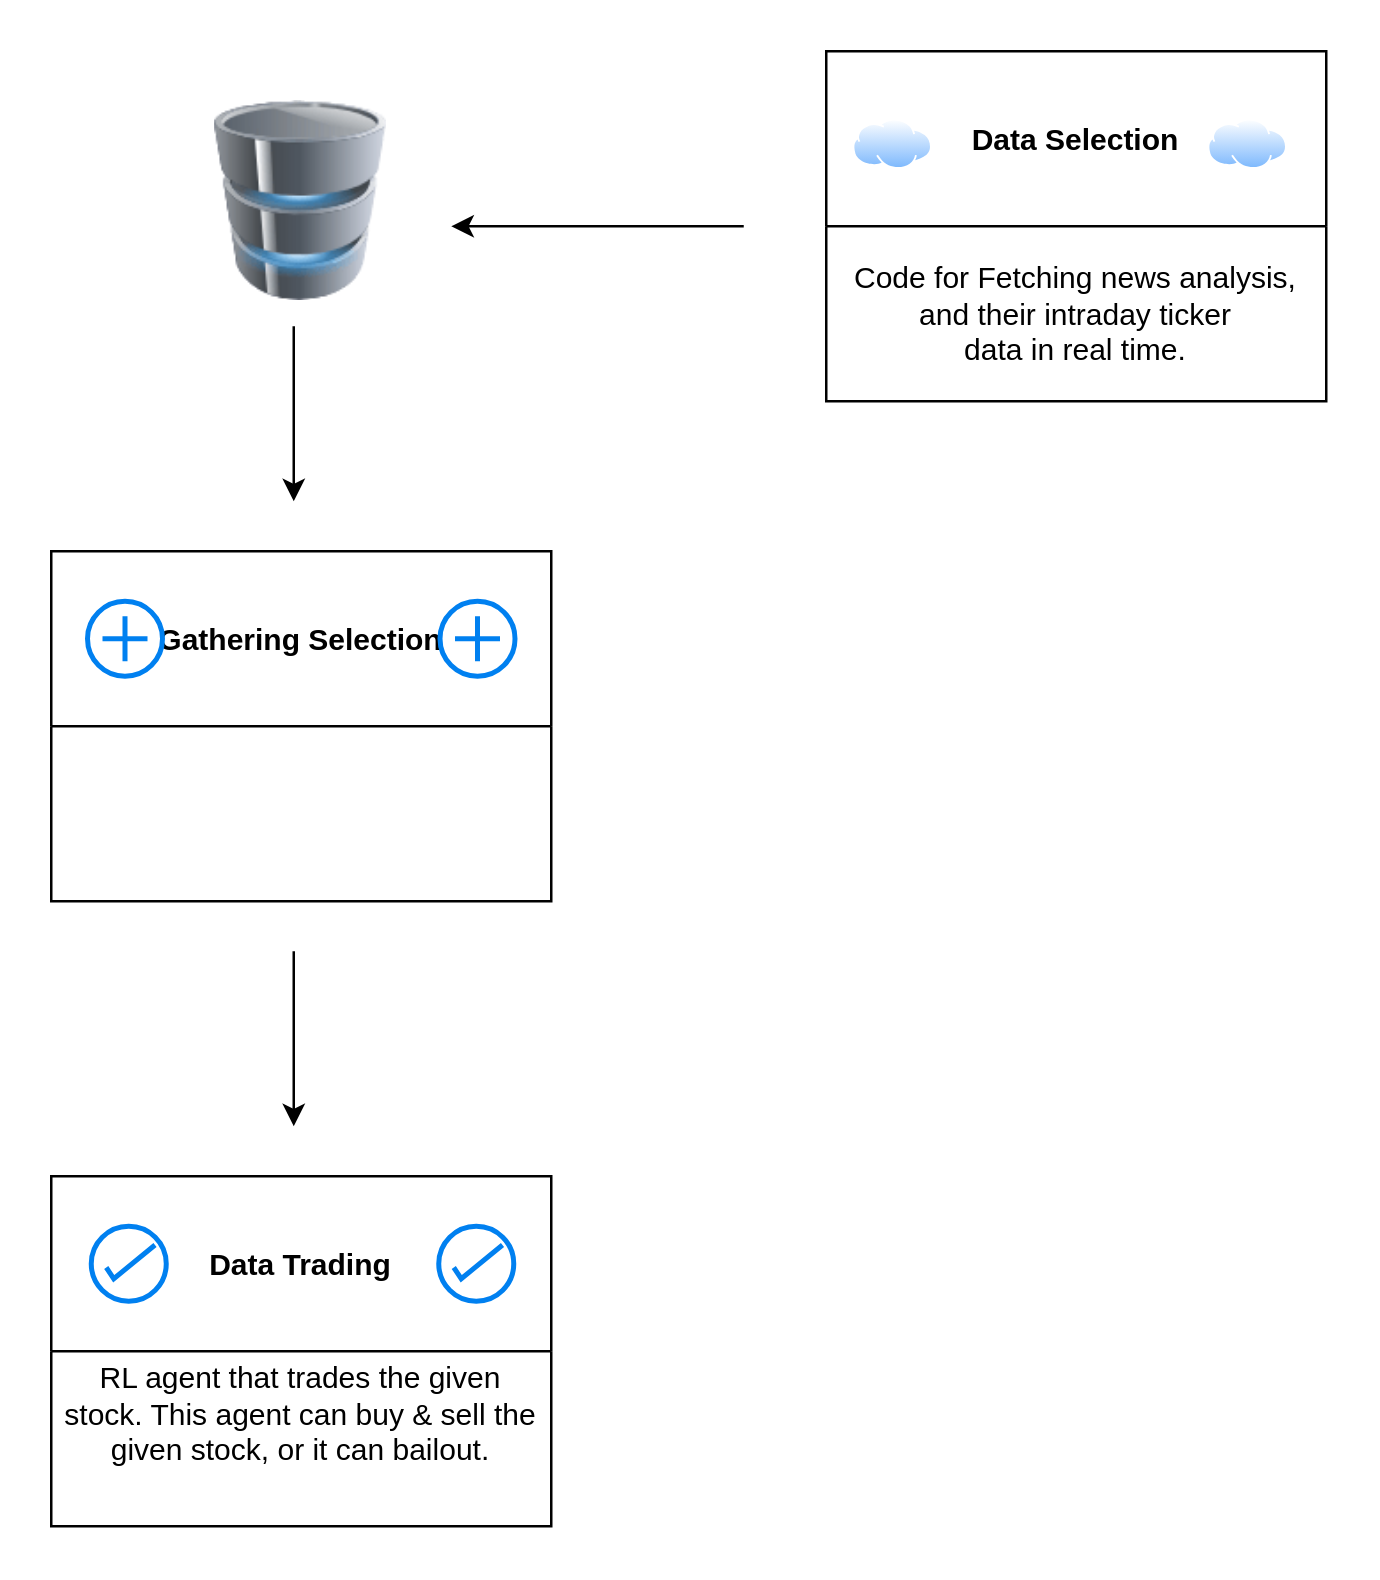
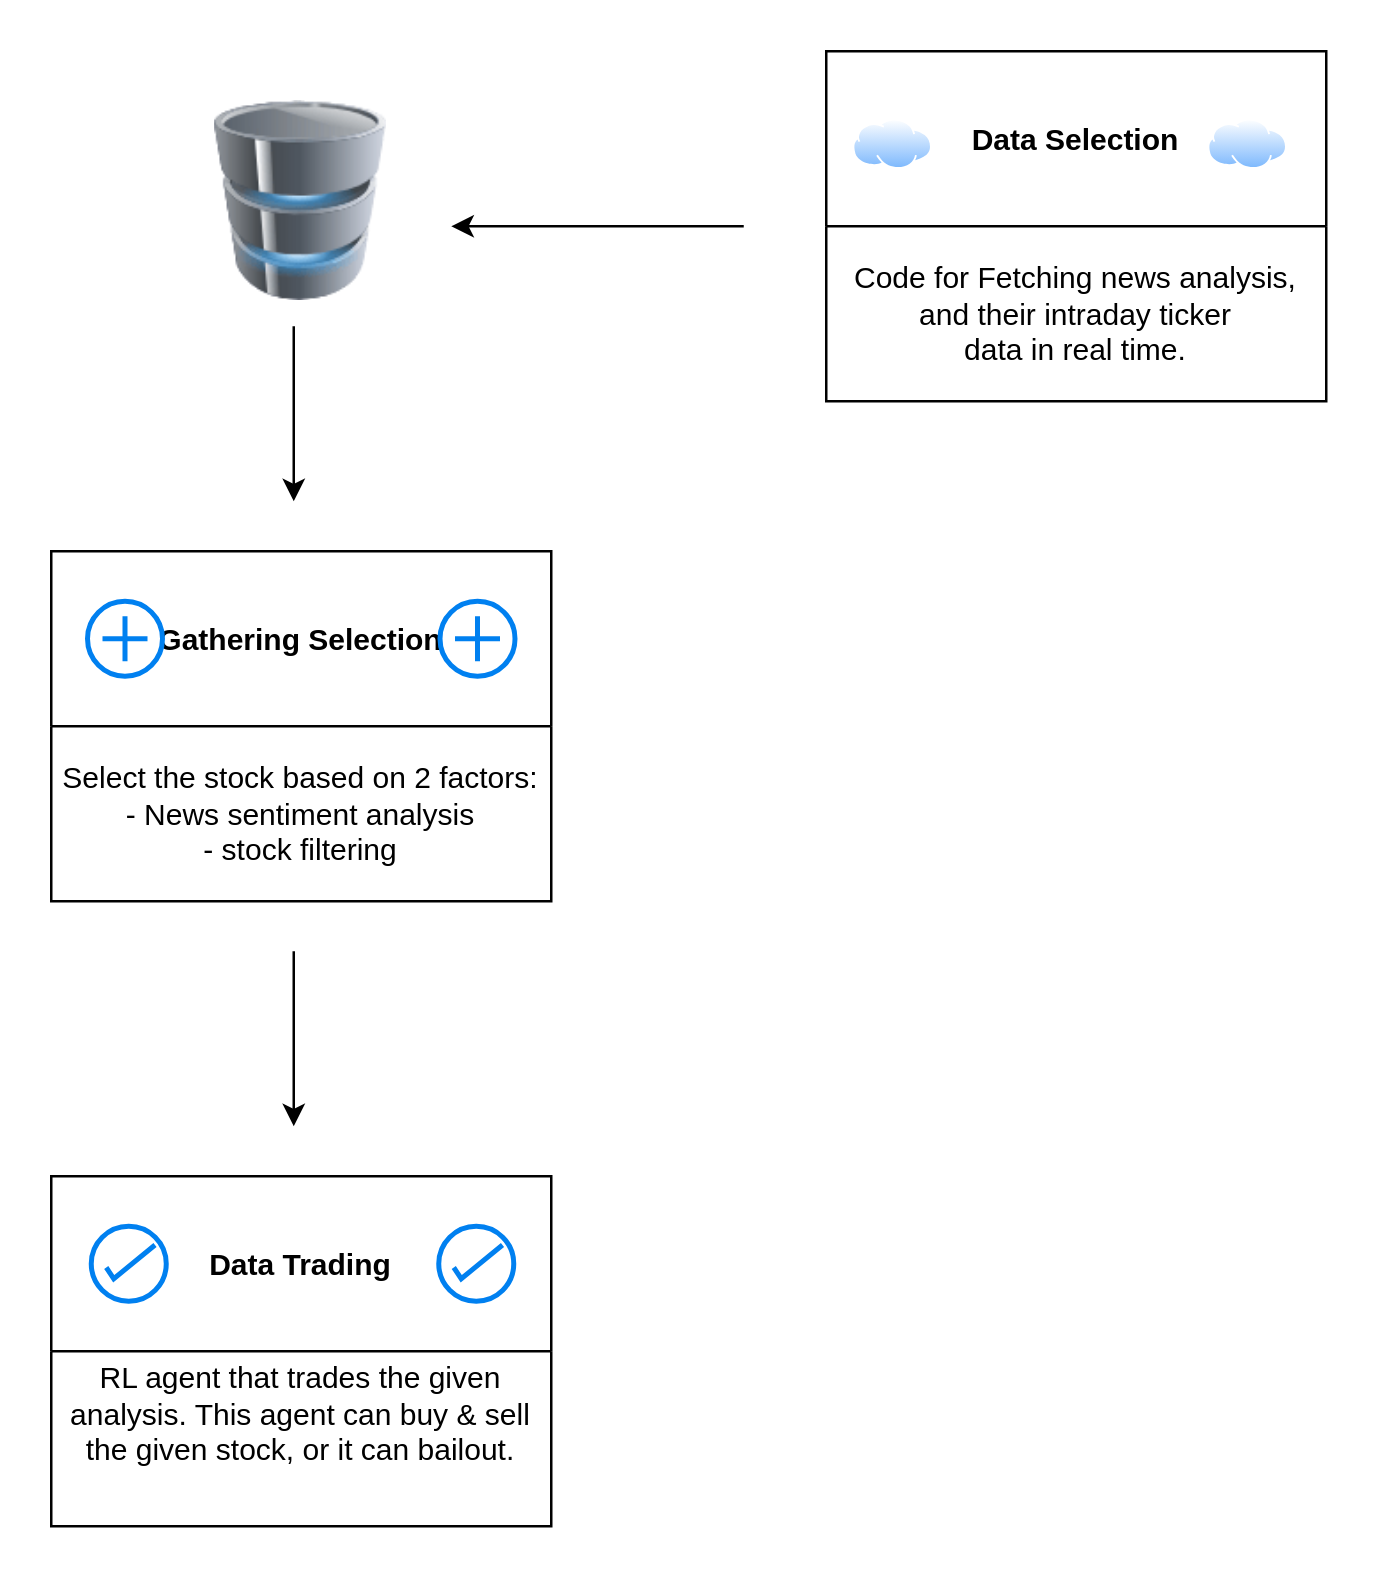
node "Select the stock based on 2 factors: - News sentiment analysis - stock filtering": added
node "RL agent that trades the given stock. This agent can buy & sell the given stock, or it can bailout.": label "RL agent that trades the given stock. This agent can buy & sell the given stock, or it can bailout." -> "RL agent that trades the given analysis. This agent can buy & sell the given stock, or it can bailout."
